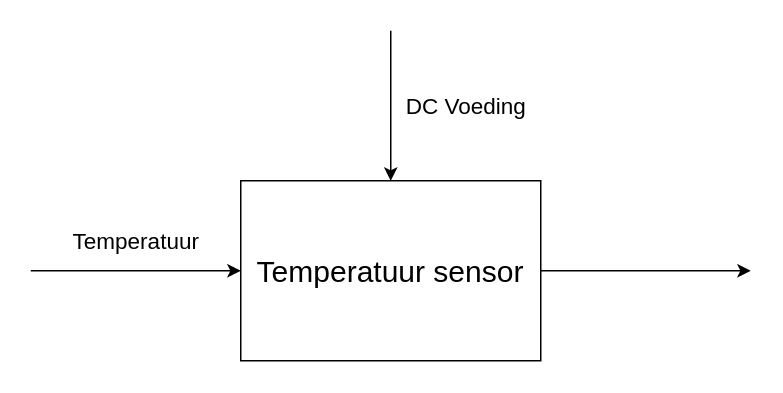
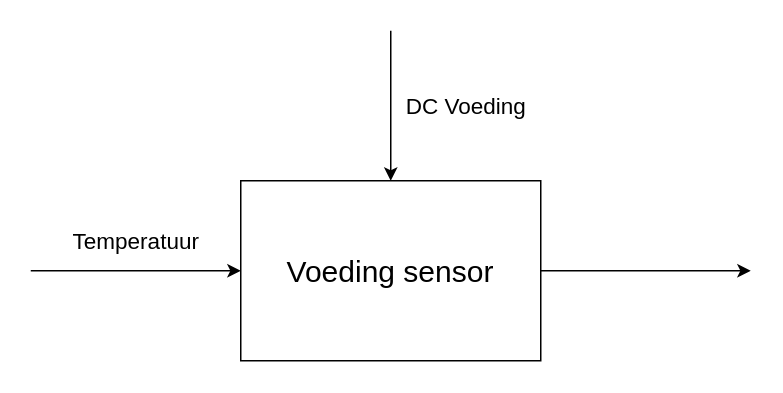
node "Temperatuur sensor": label "Temperatuur sensor" -> "Voeding sensor"
